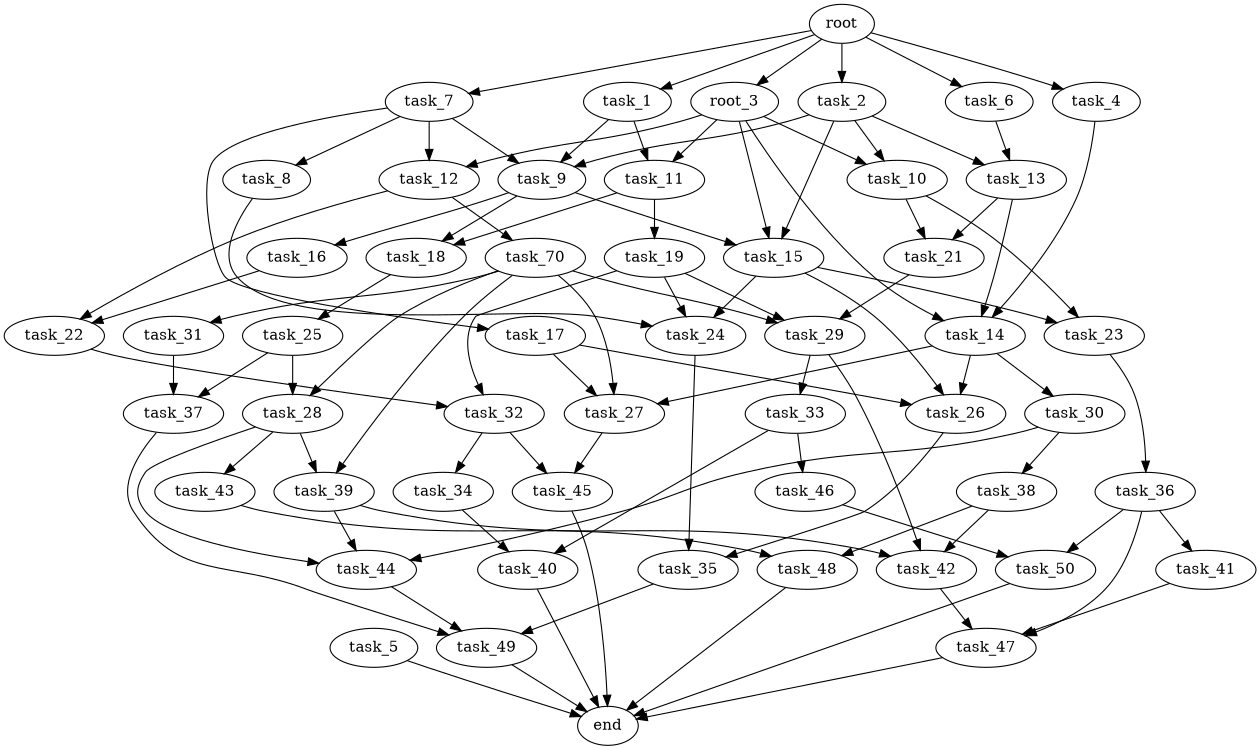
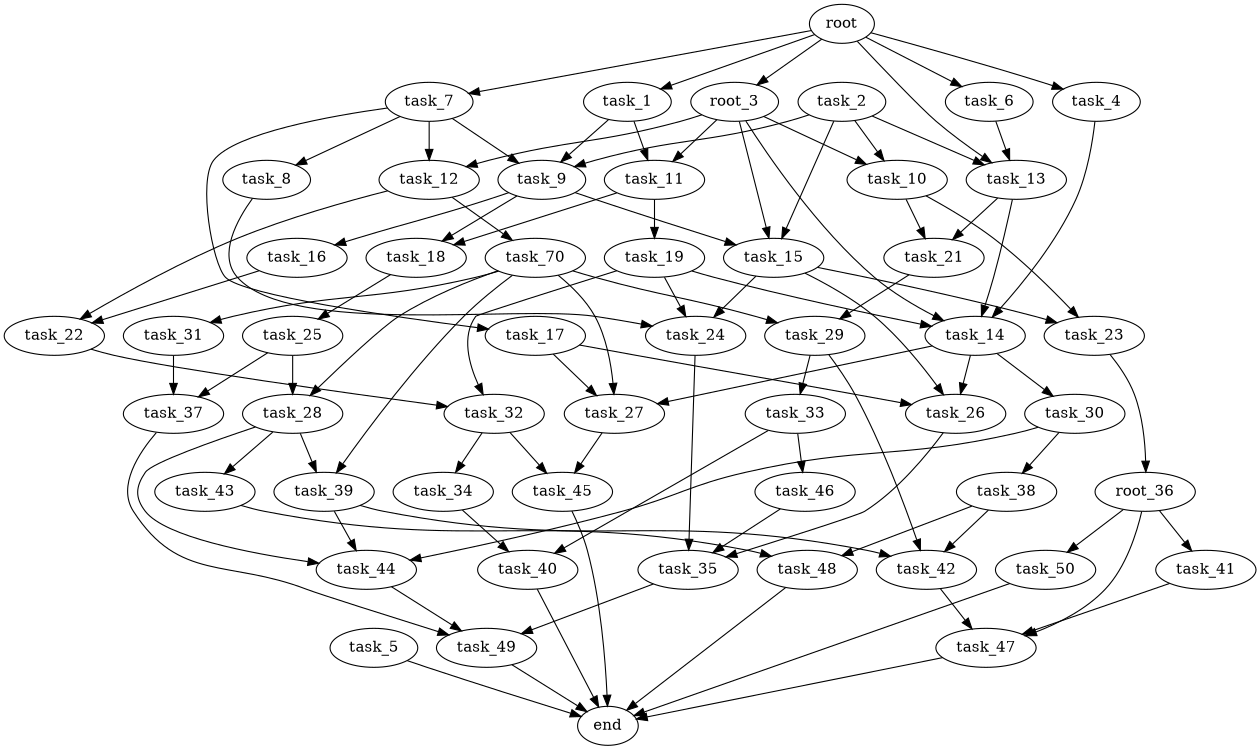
edge "root" -> "task_2": now "root" -> "task_13"
edge "task_19" -> "task_29": now "task_19" -> "task_14"
node "task_36": label "task_36" -> "root_36"
edge "task_46" -> "task_50": now "task_46" -> "task_35"
